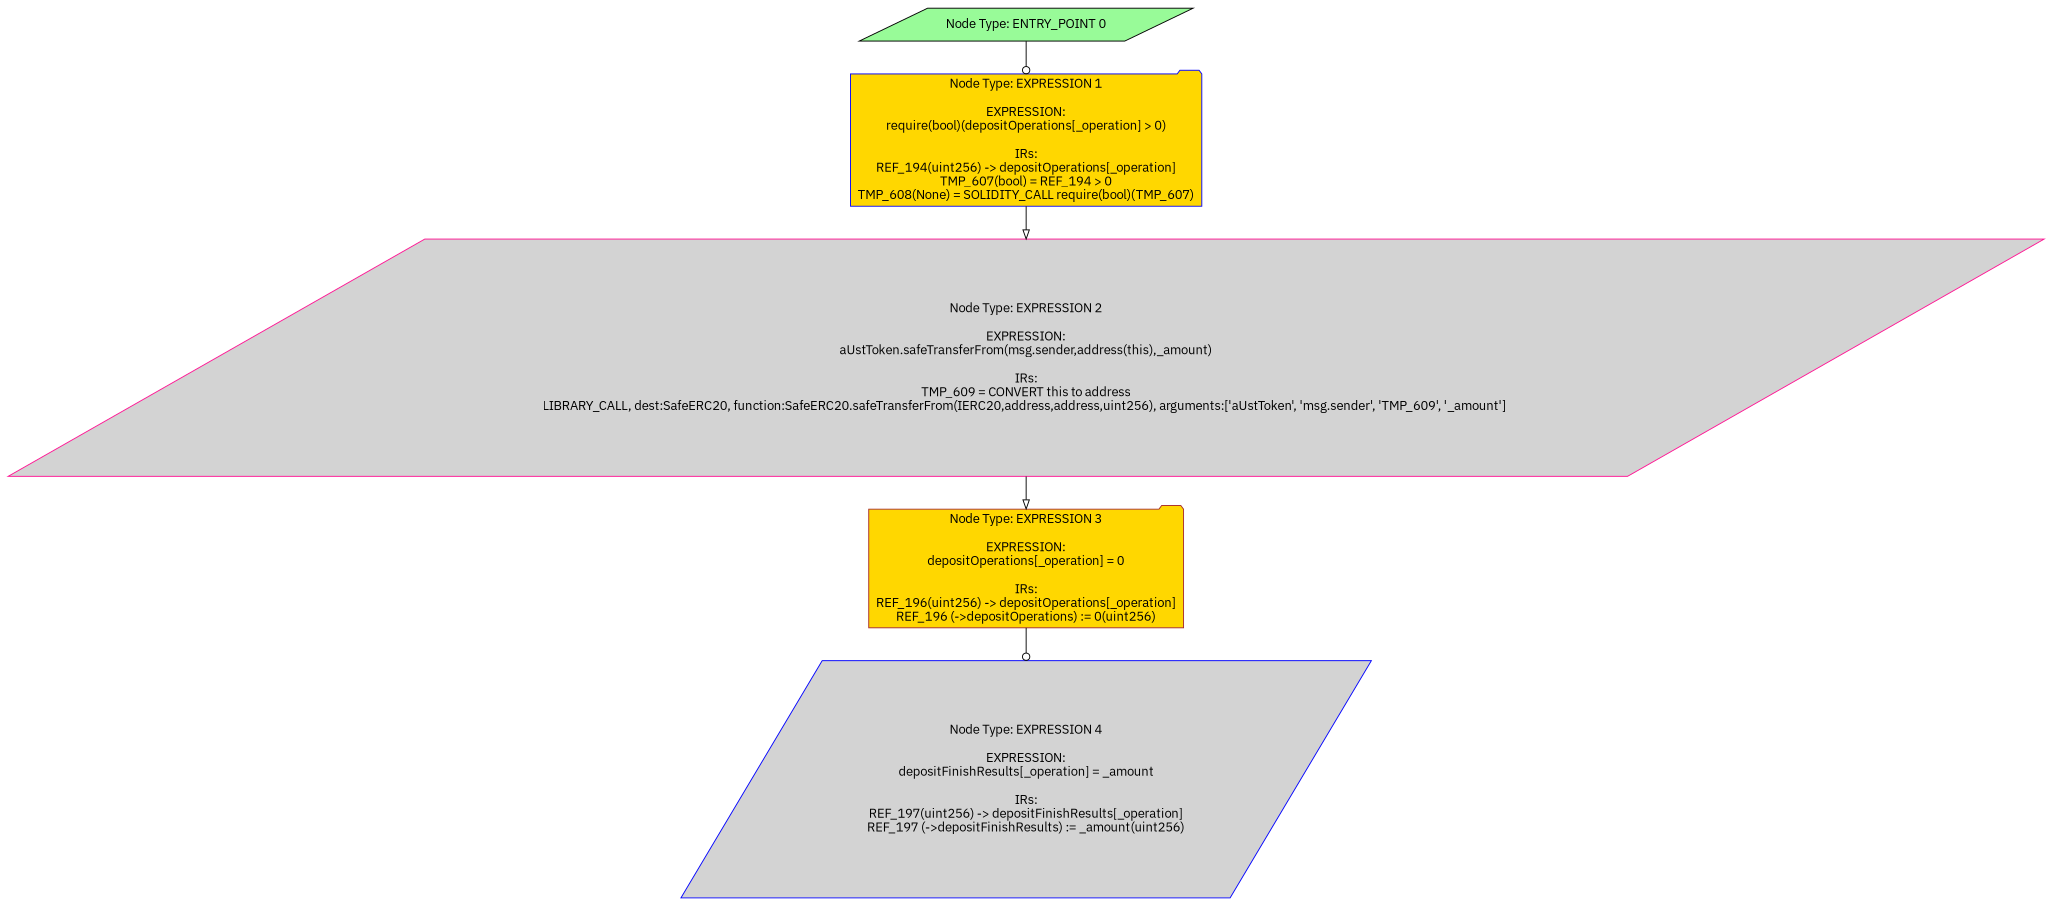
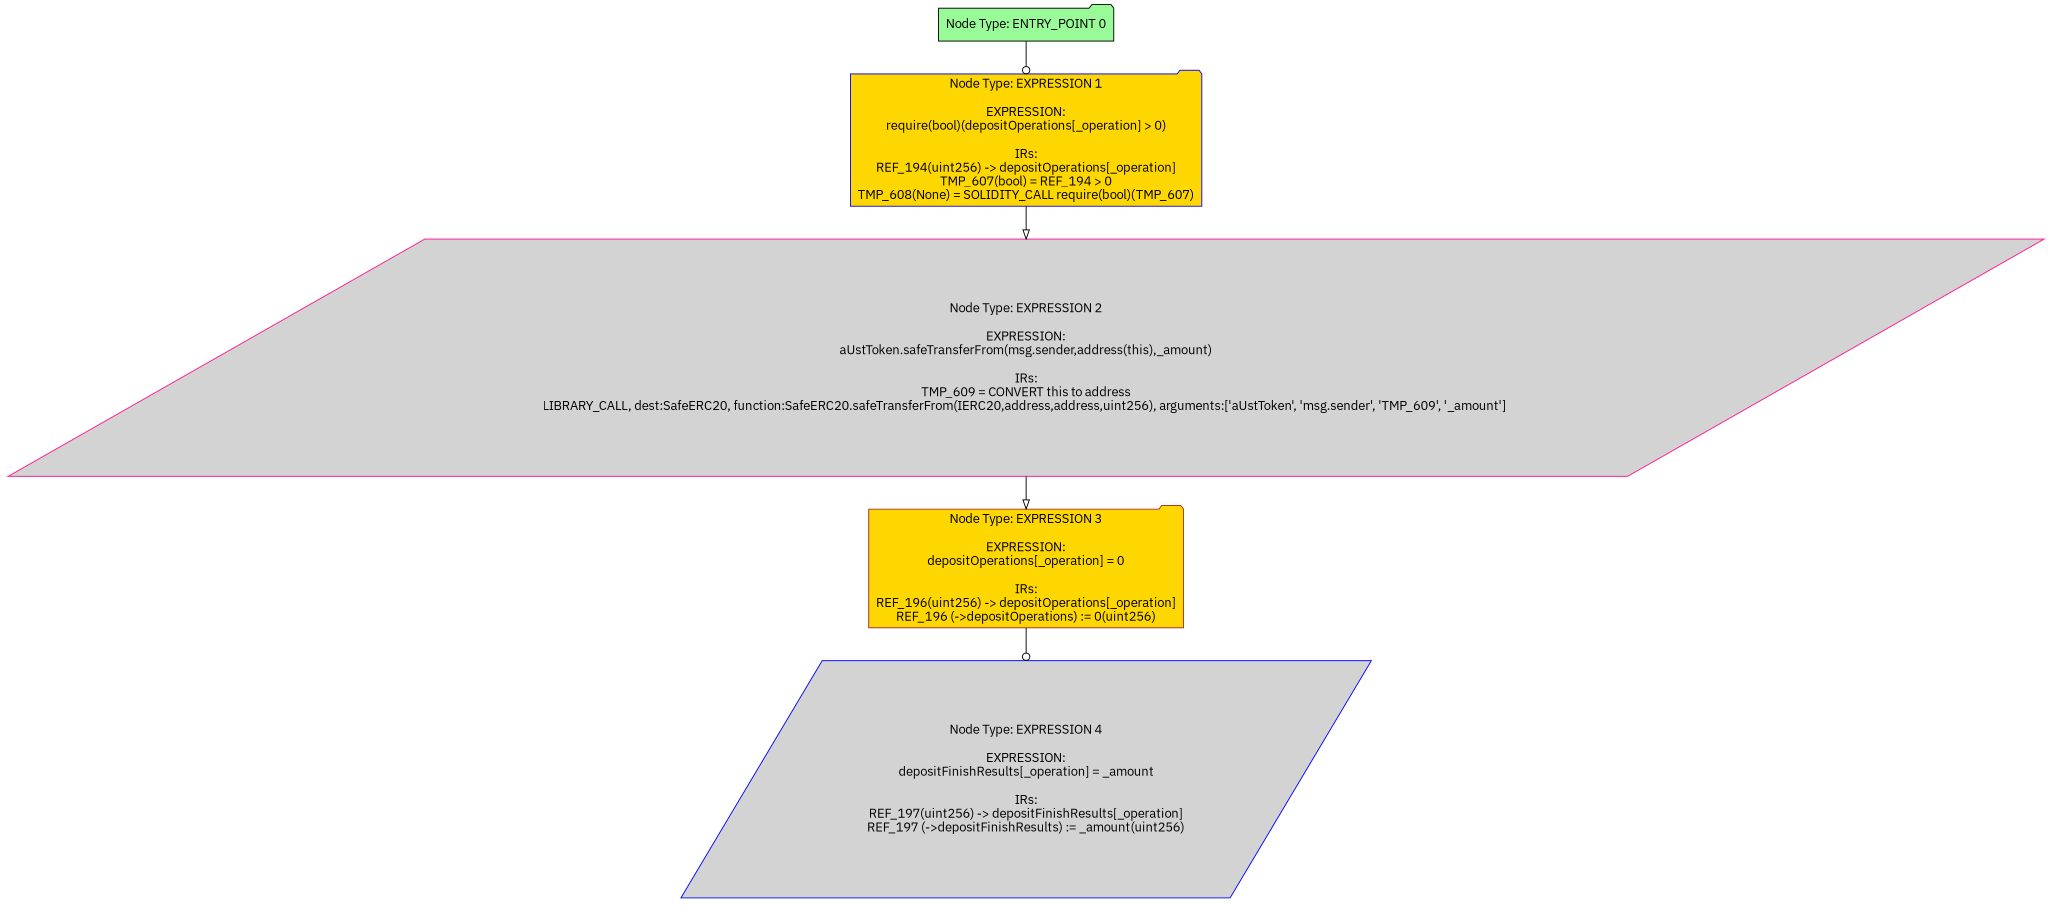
node "Node Type: ENTRY_POINT 0": shape parallelogram -> folder
